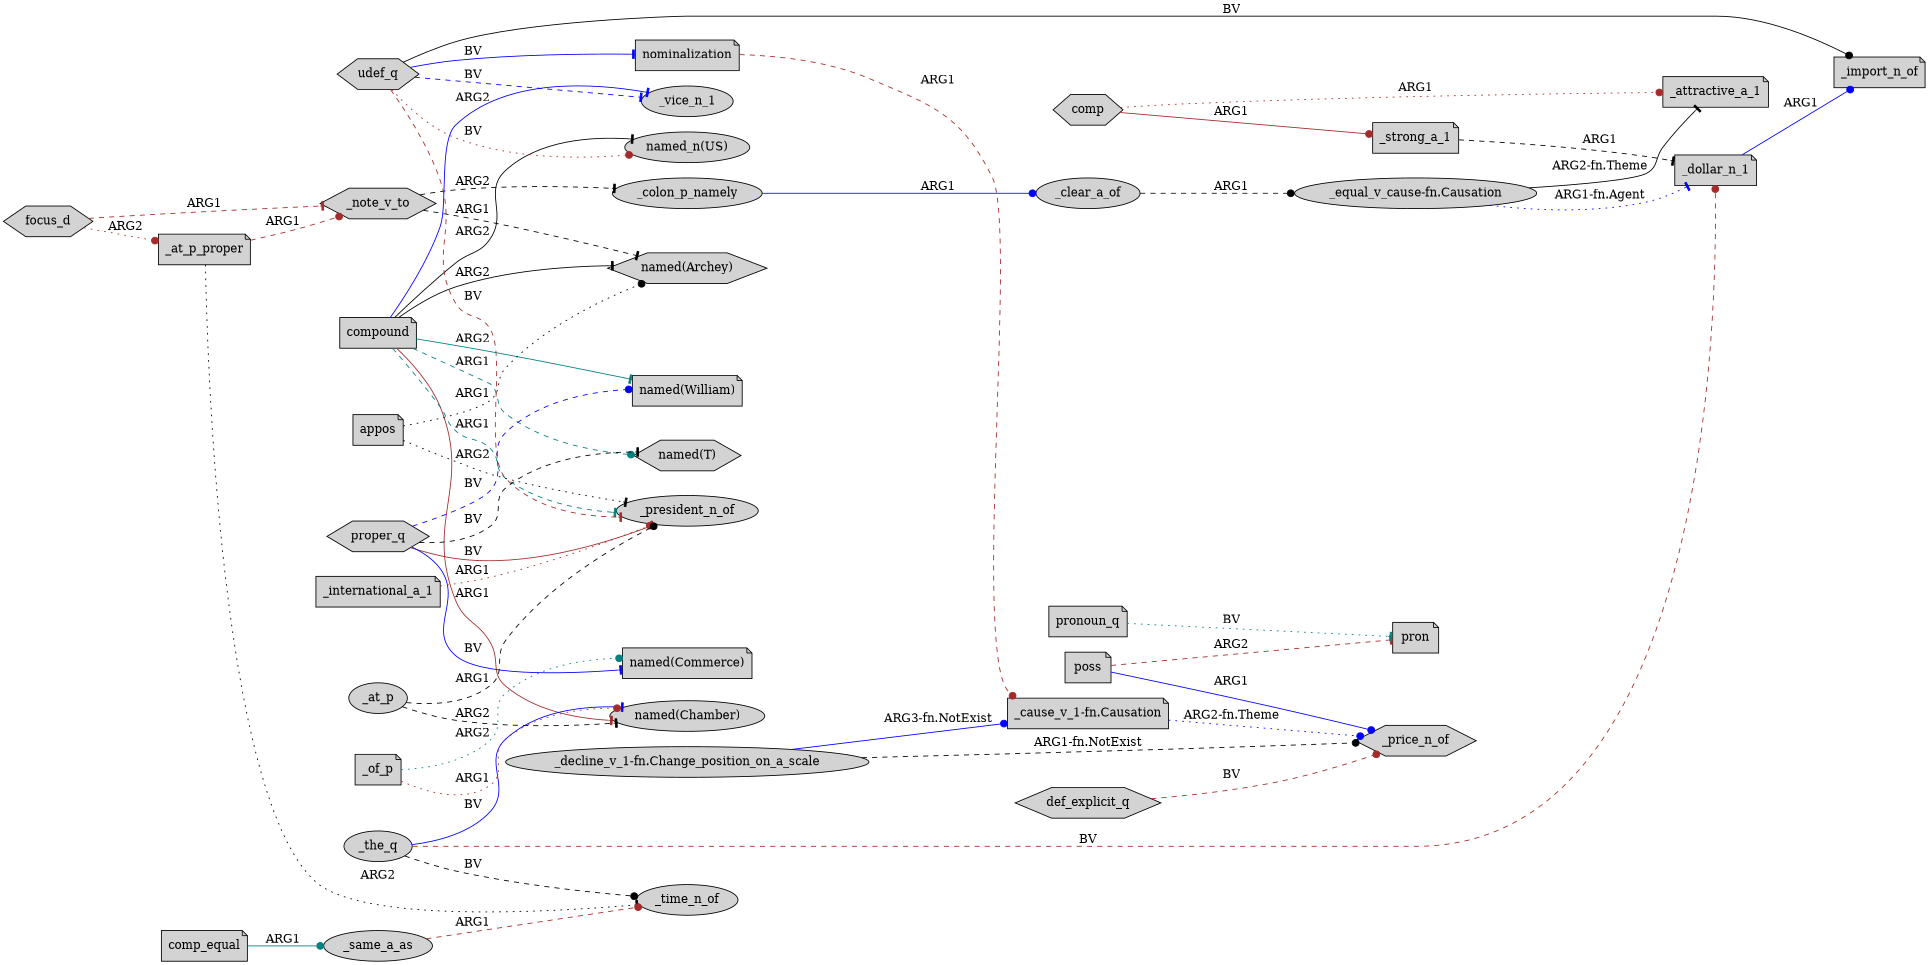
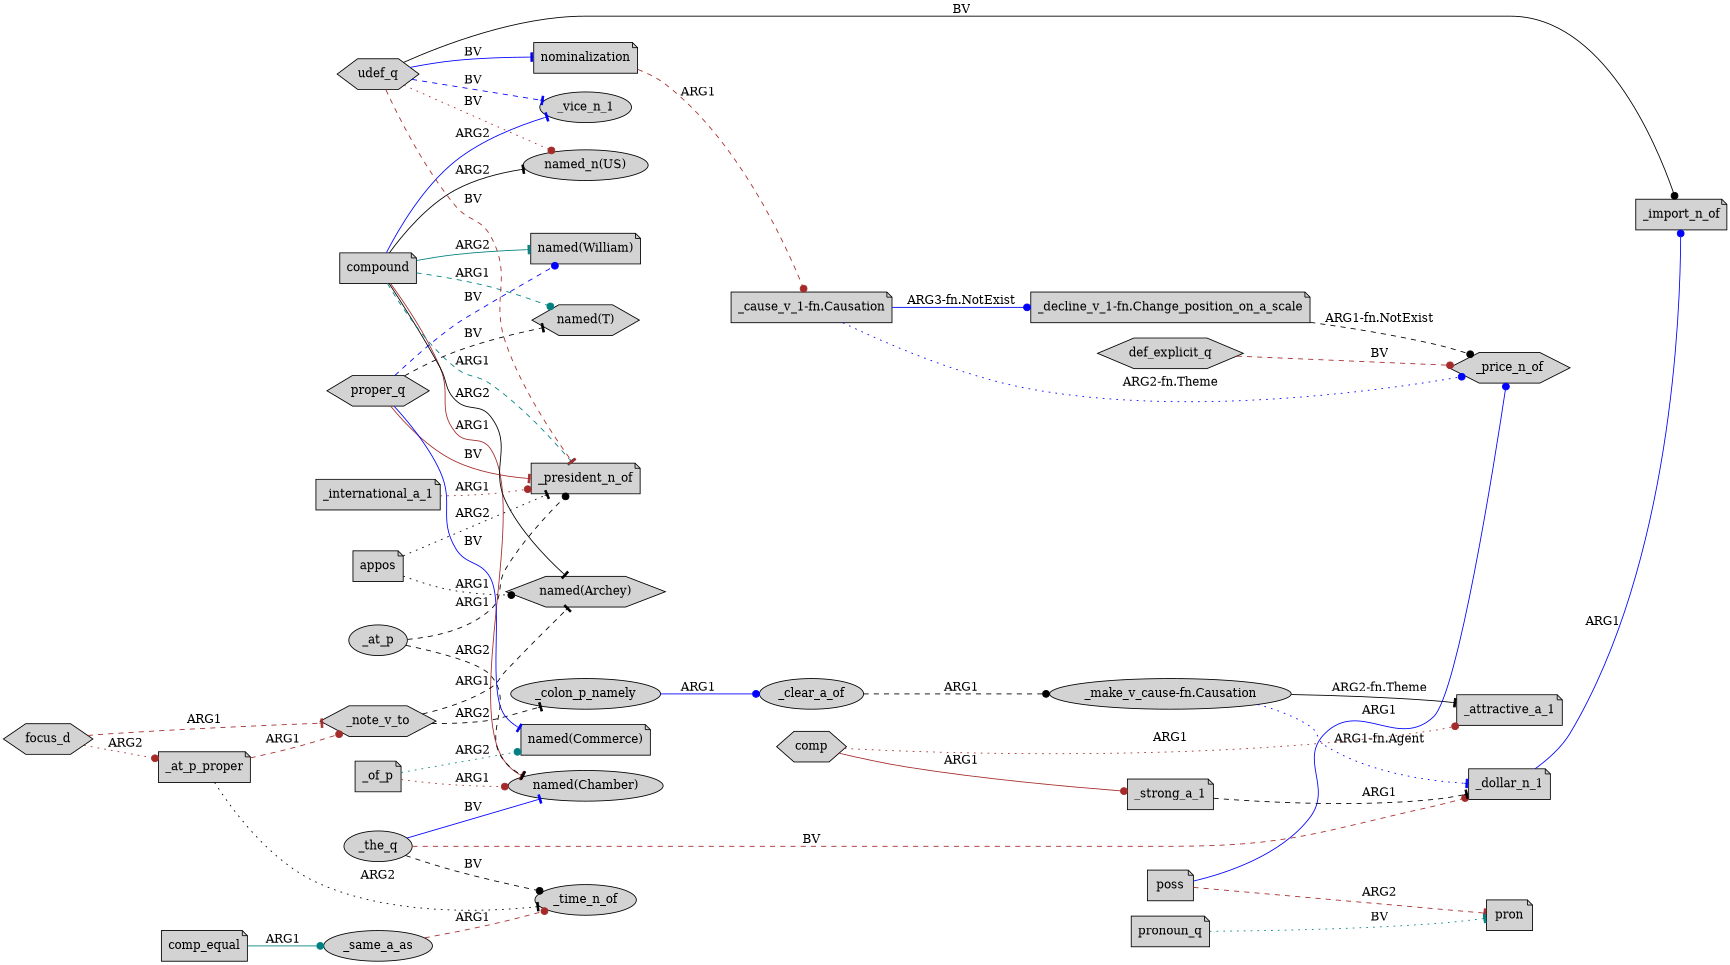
node "_equal_v_cause-fn.Causation": label "_equal_v_cause-fn.Causation" -> "_make_v_cause-fn.Causation"
node "_president_n_of": shape ellipse -> note
edge "_decline_v_1-fn.Change_position_on_a_scale" -> "_cause_v_1-fn.Causation": reversed
node "_decline_v_1-fn.Change_position_on_a_scale": shape ellipse -> note
